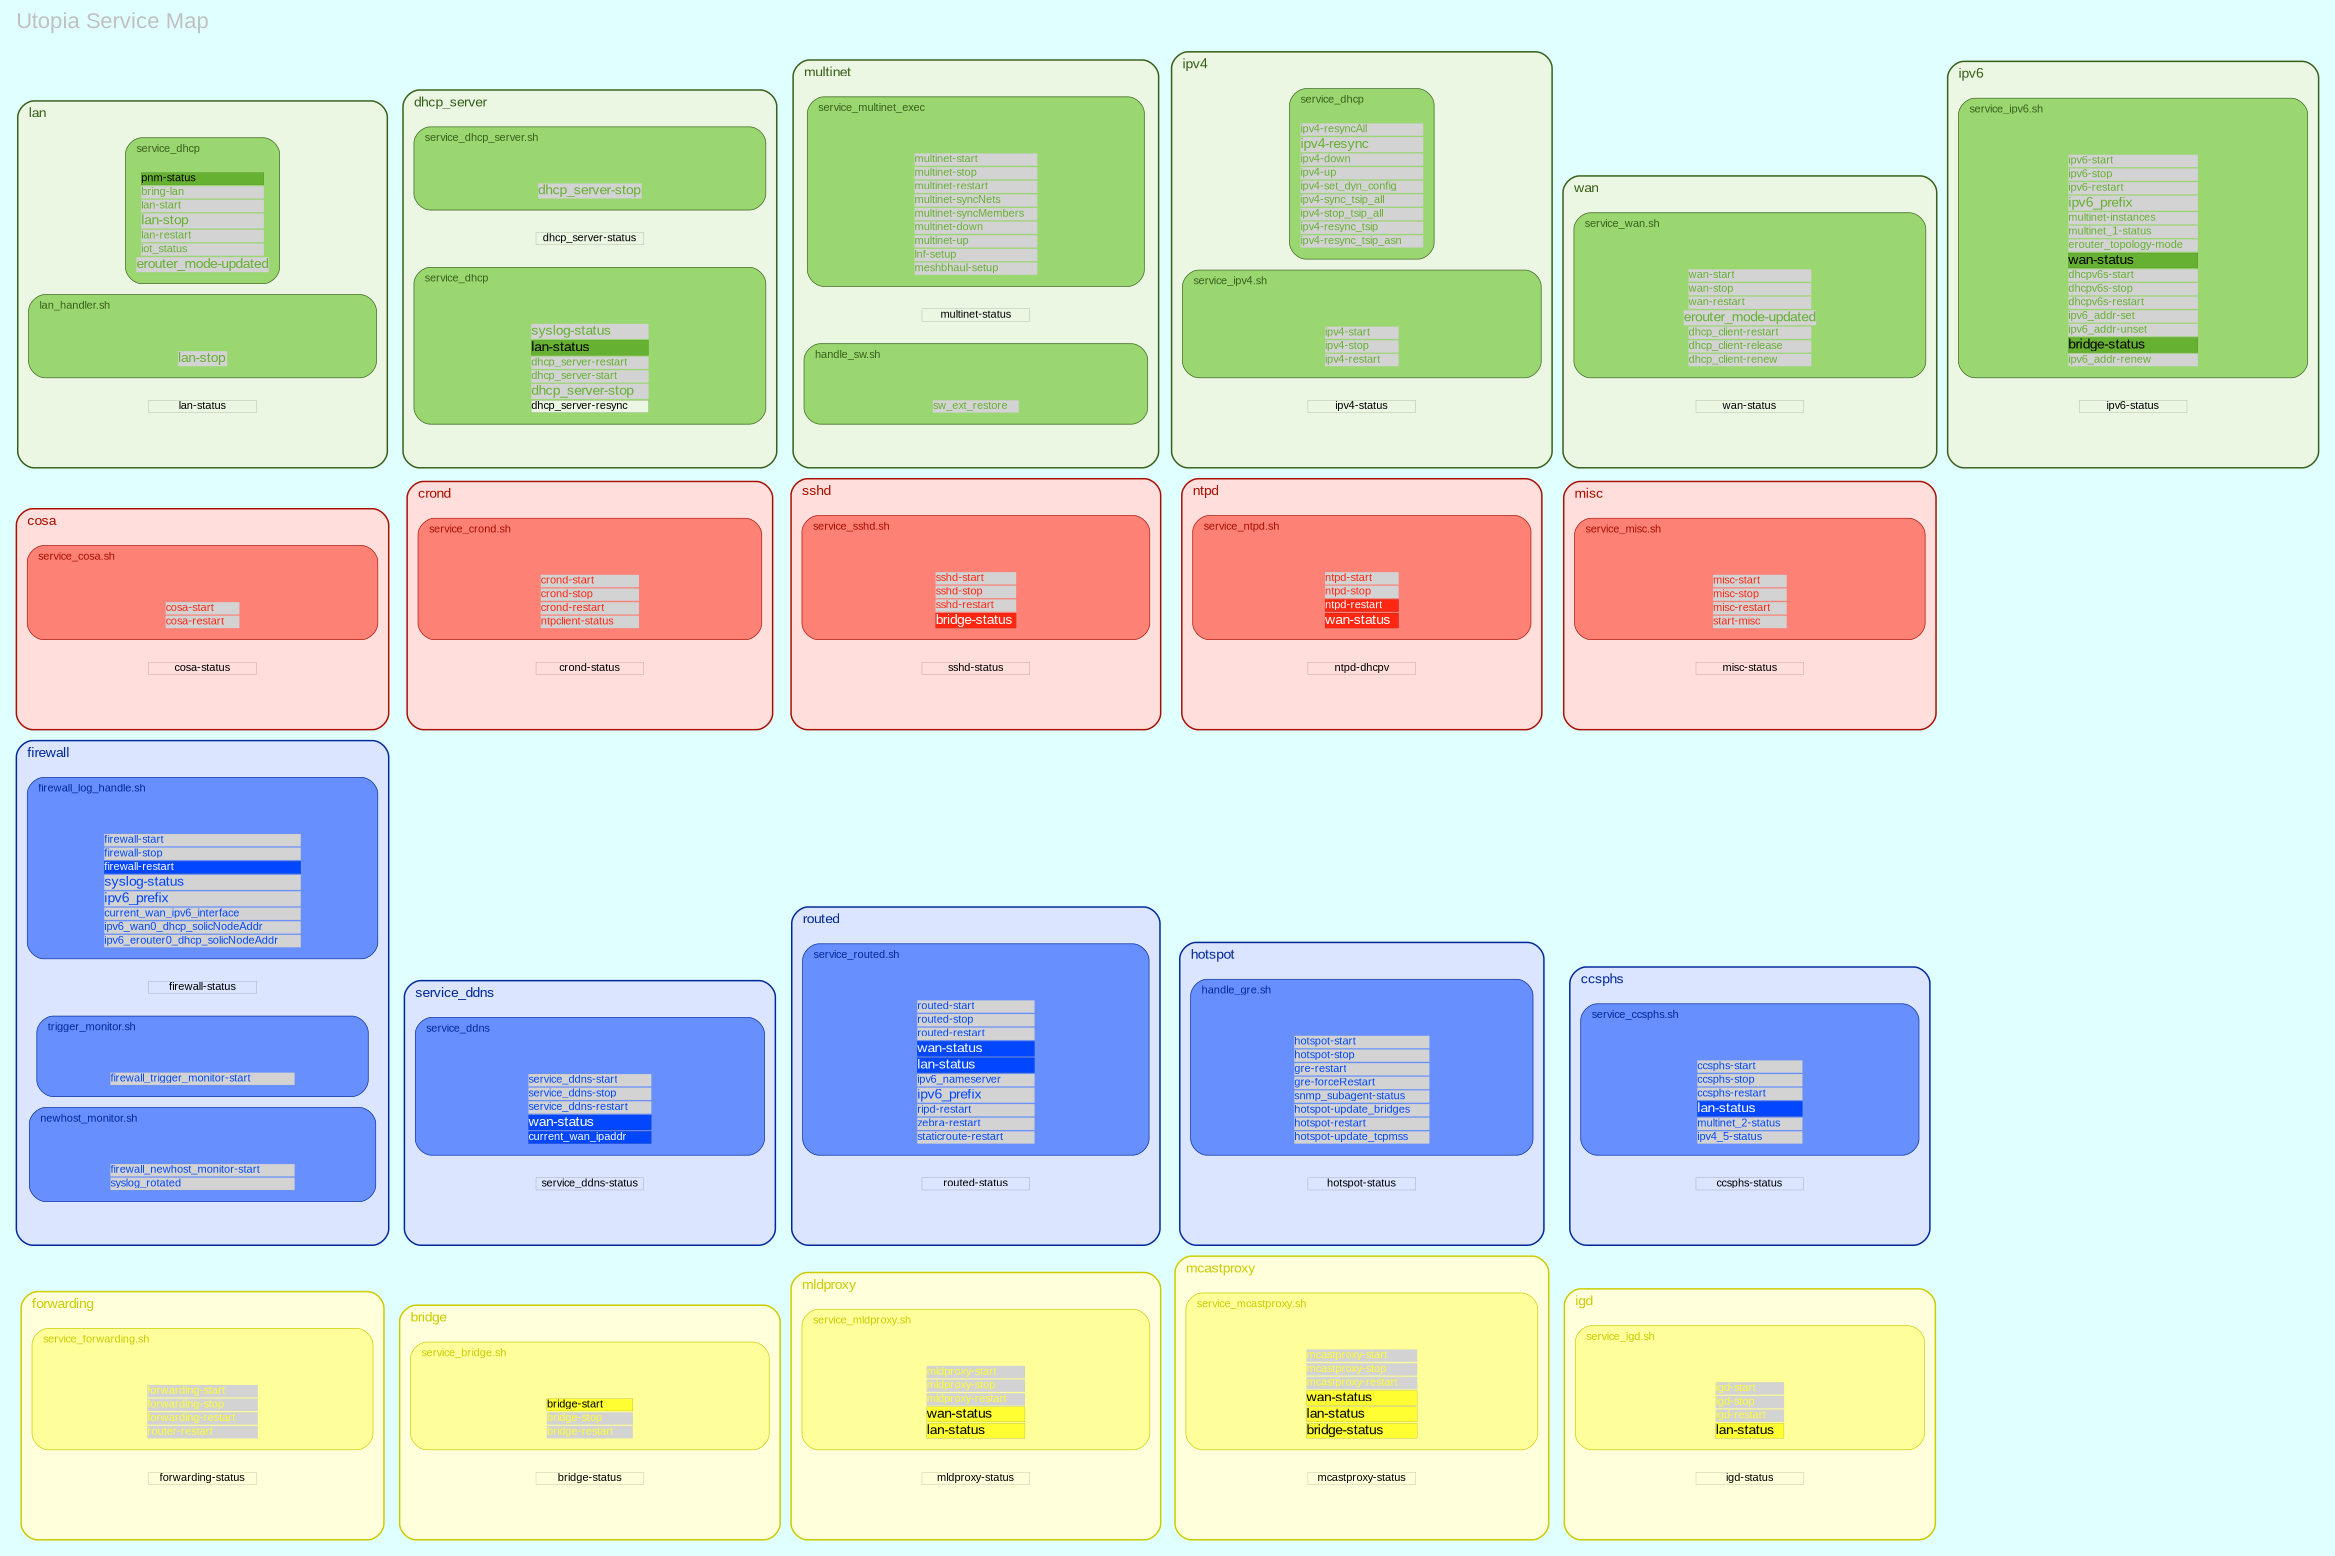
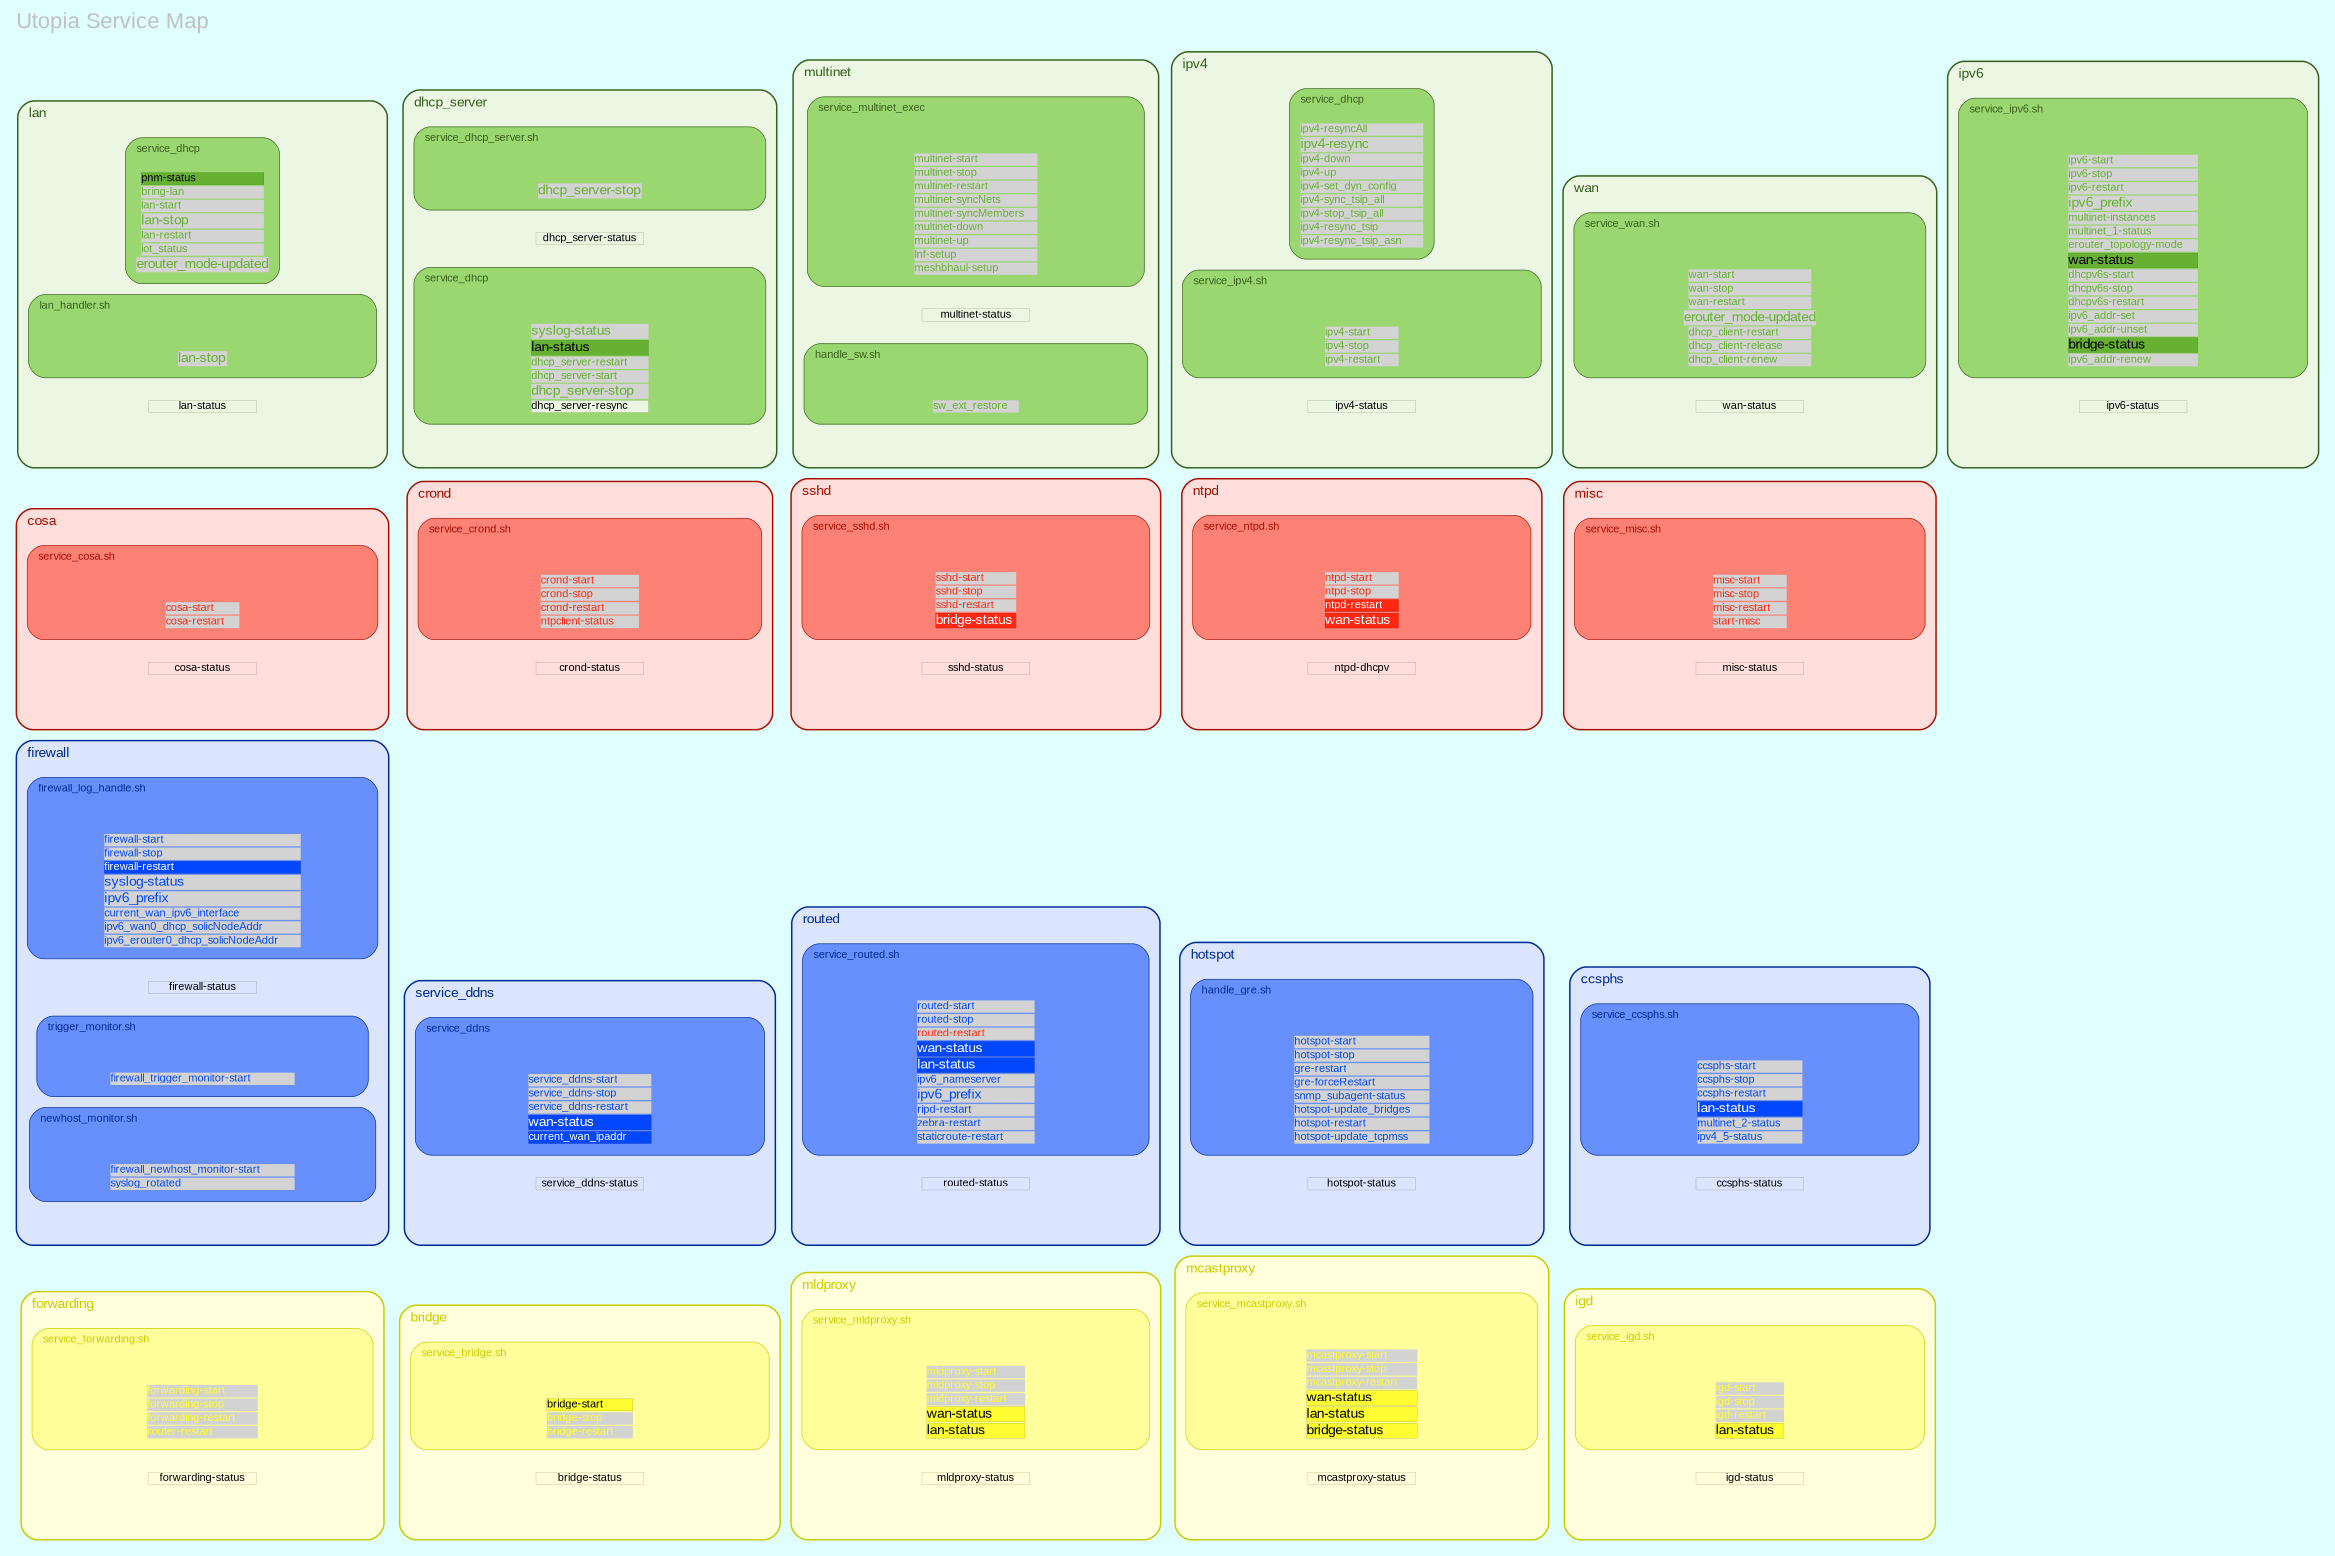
node "routed-restart": fontcolor #0247fe -> #fe2712
